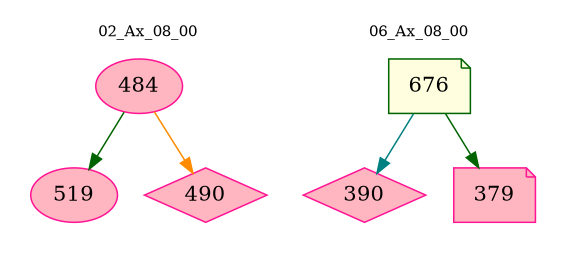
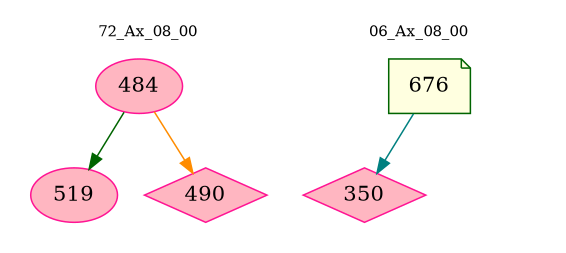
cluster "02_Ax_08_00": label "02_Ax_08_00" -> "72_Ax_08_00"
node "390": label "390" -> "350"
node "379": removed
